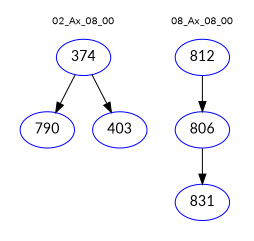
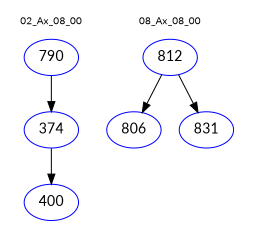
edge "374" -> "790": reversed
node "403": label "403" -> "400"
edge "806" -> "831": now "812" -> "831"
